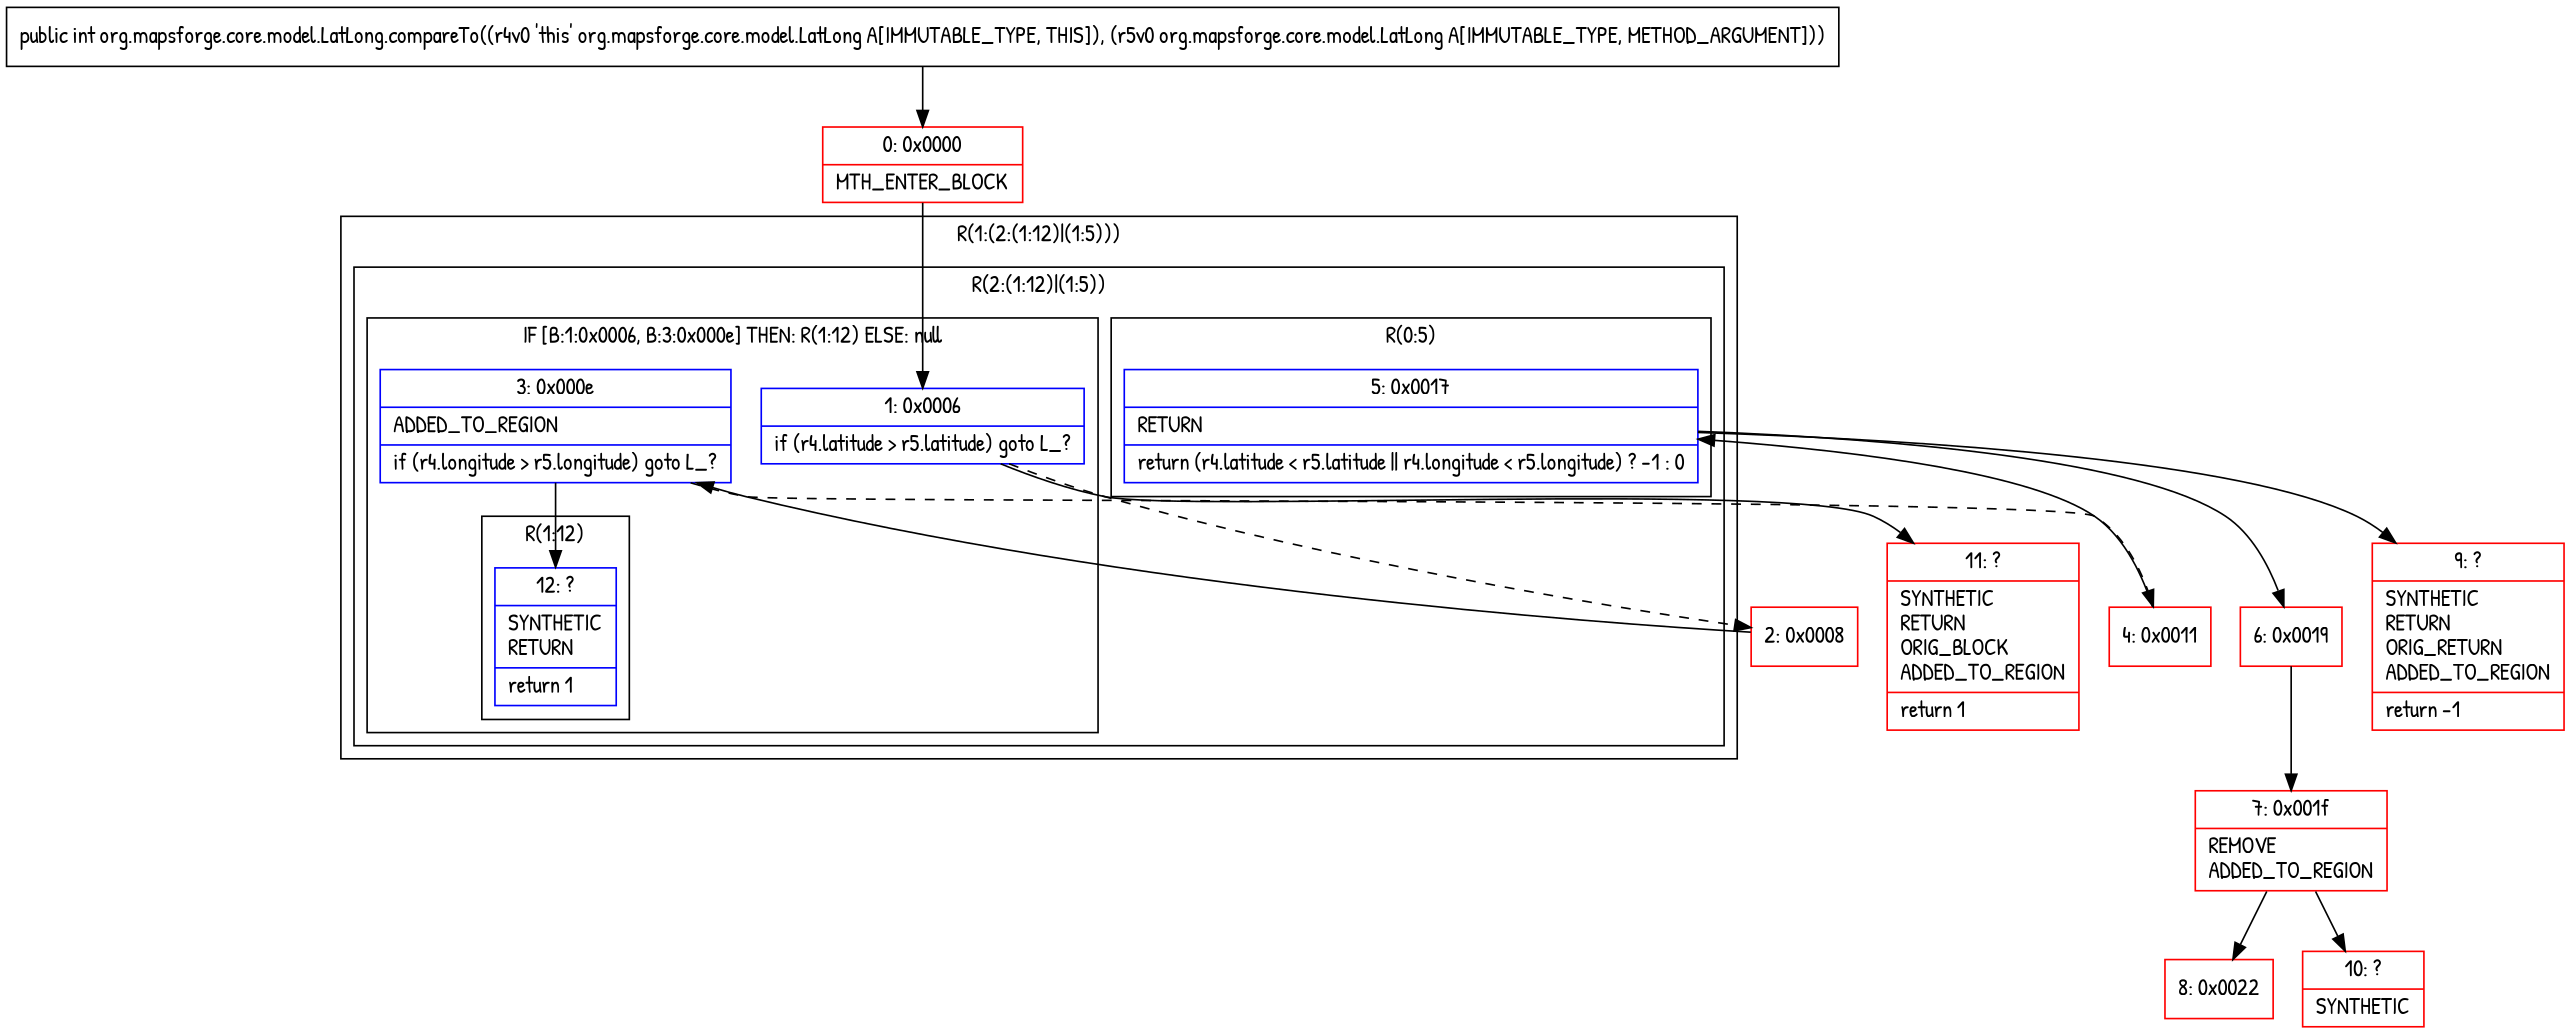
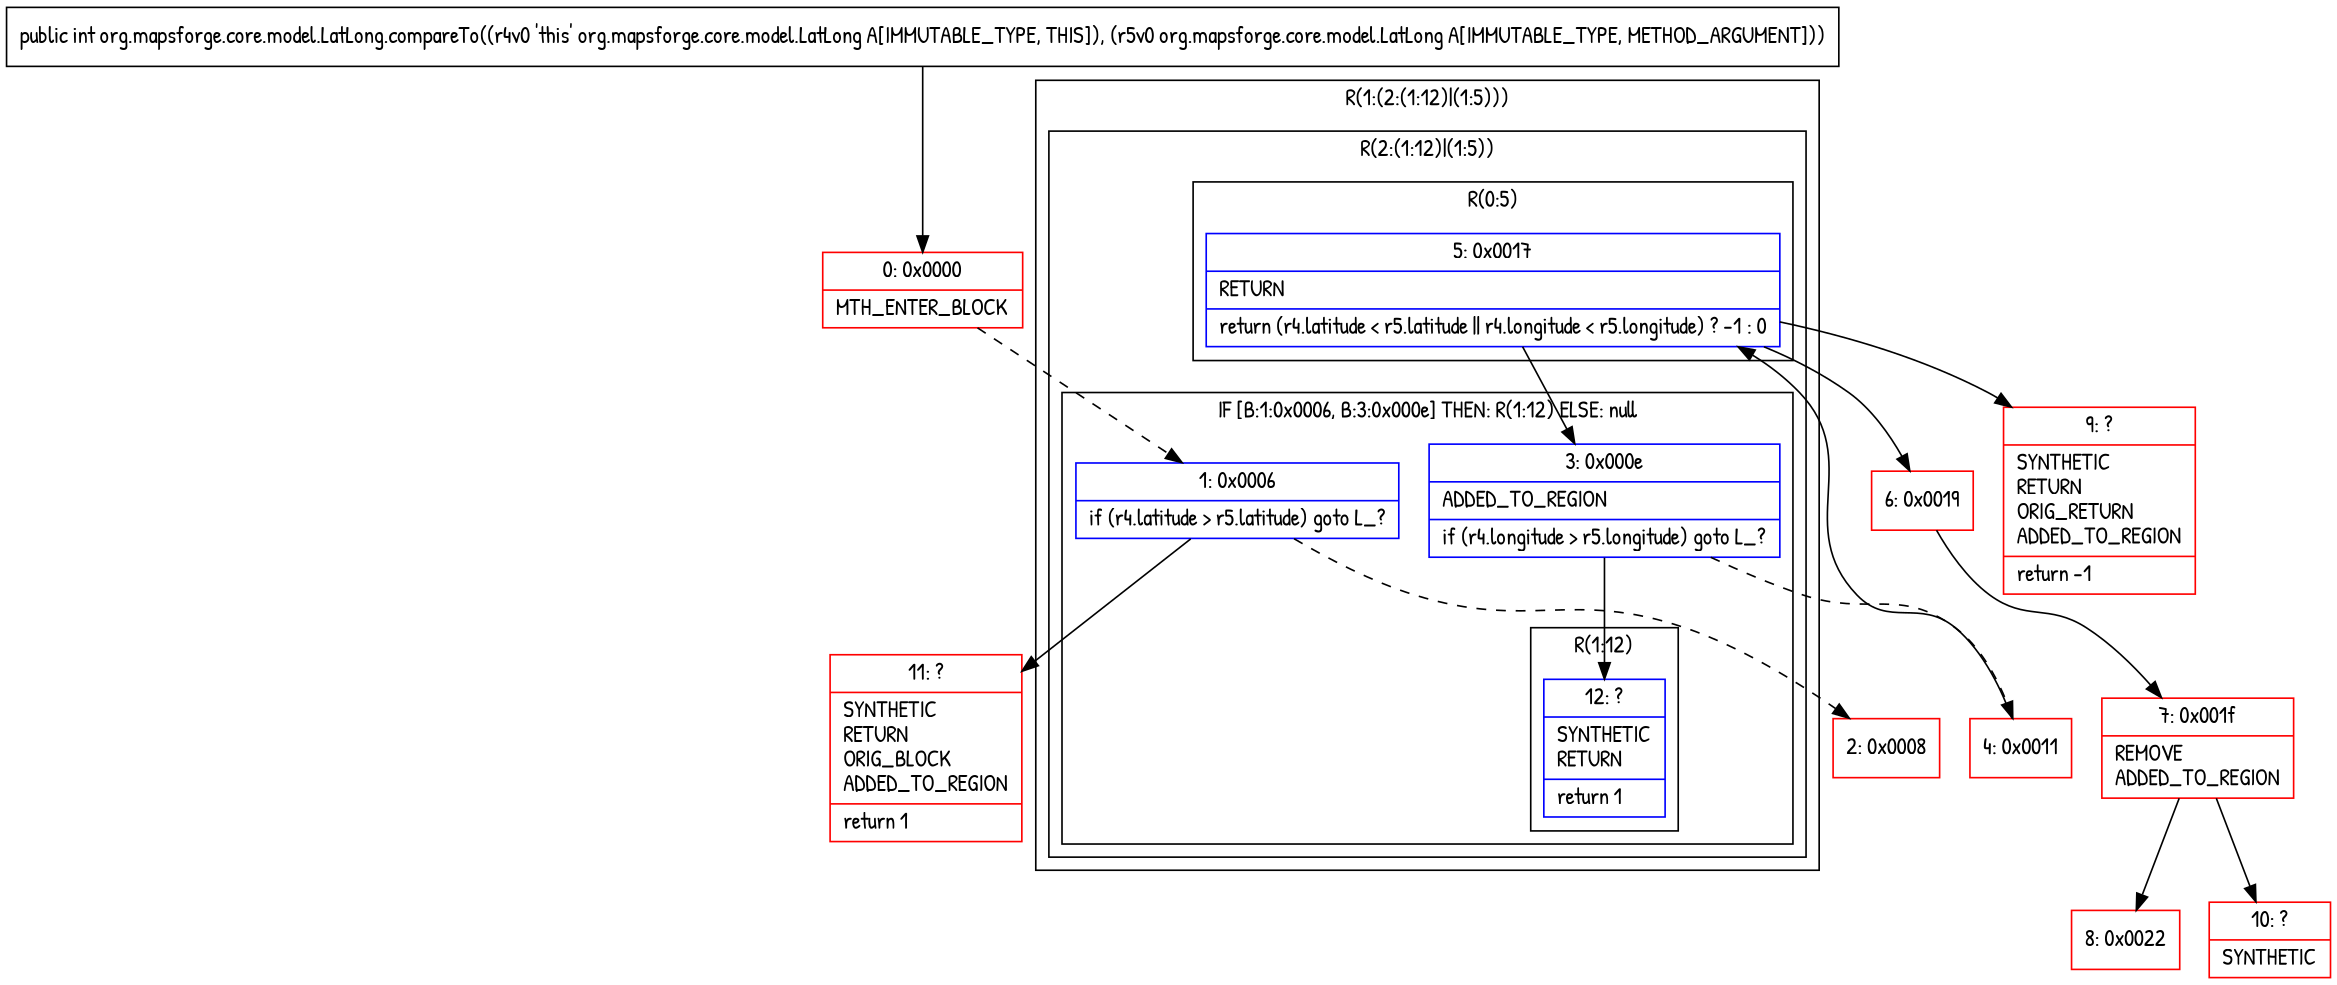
edge "0: 0x0000" -> "1: 0x0006": style solid -> dashed
edge "2: 0x0008" -> "3: 0x000e": now "5: 0x0017" -> "3: 0x000e"
